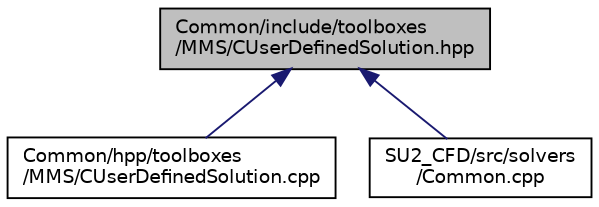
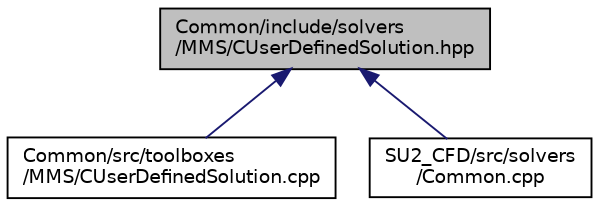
node "Common/include/toolboxes /MMS/CUserDefinedSolution.hpp": label "Common/include/toolboxes /MMS/CUserDefinedSolution.hpp" -> "Common/include/solvers /MMS/CUserDefinedSolution.hpp"
node "Common/hpp/toolboxes /MMS/CUserDefinedSolution.cpp": label "Common/hpp/toolboxes /MMS/CUserDefinedSolution.cpp" -> "Common/src/toolboxes /MMS/CUserDefinedSolution.cpp"
